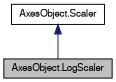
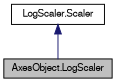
node "AxesObject.Scaler": label "AxesObject.Scaler" -> "LogScaler.Scaler"
